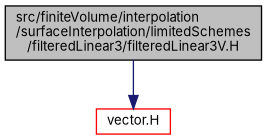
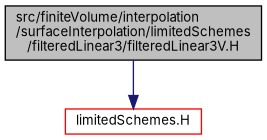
node "vector.H": label "vector.H" -> "limitedSchemes.H"
